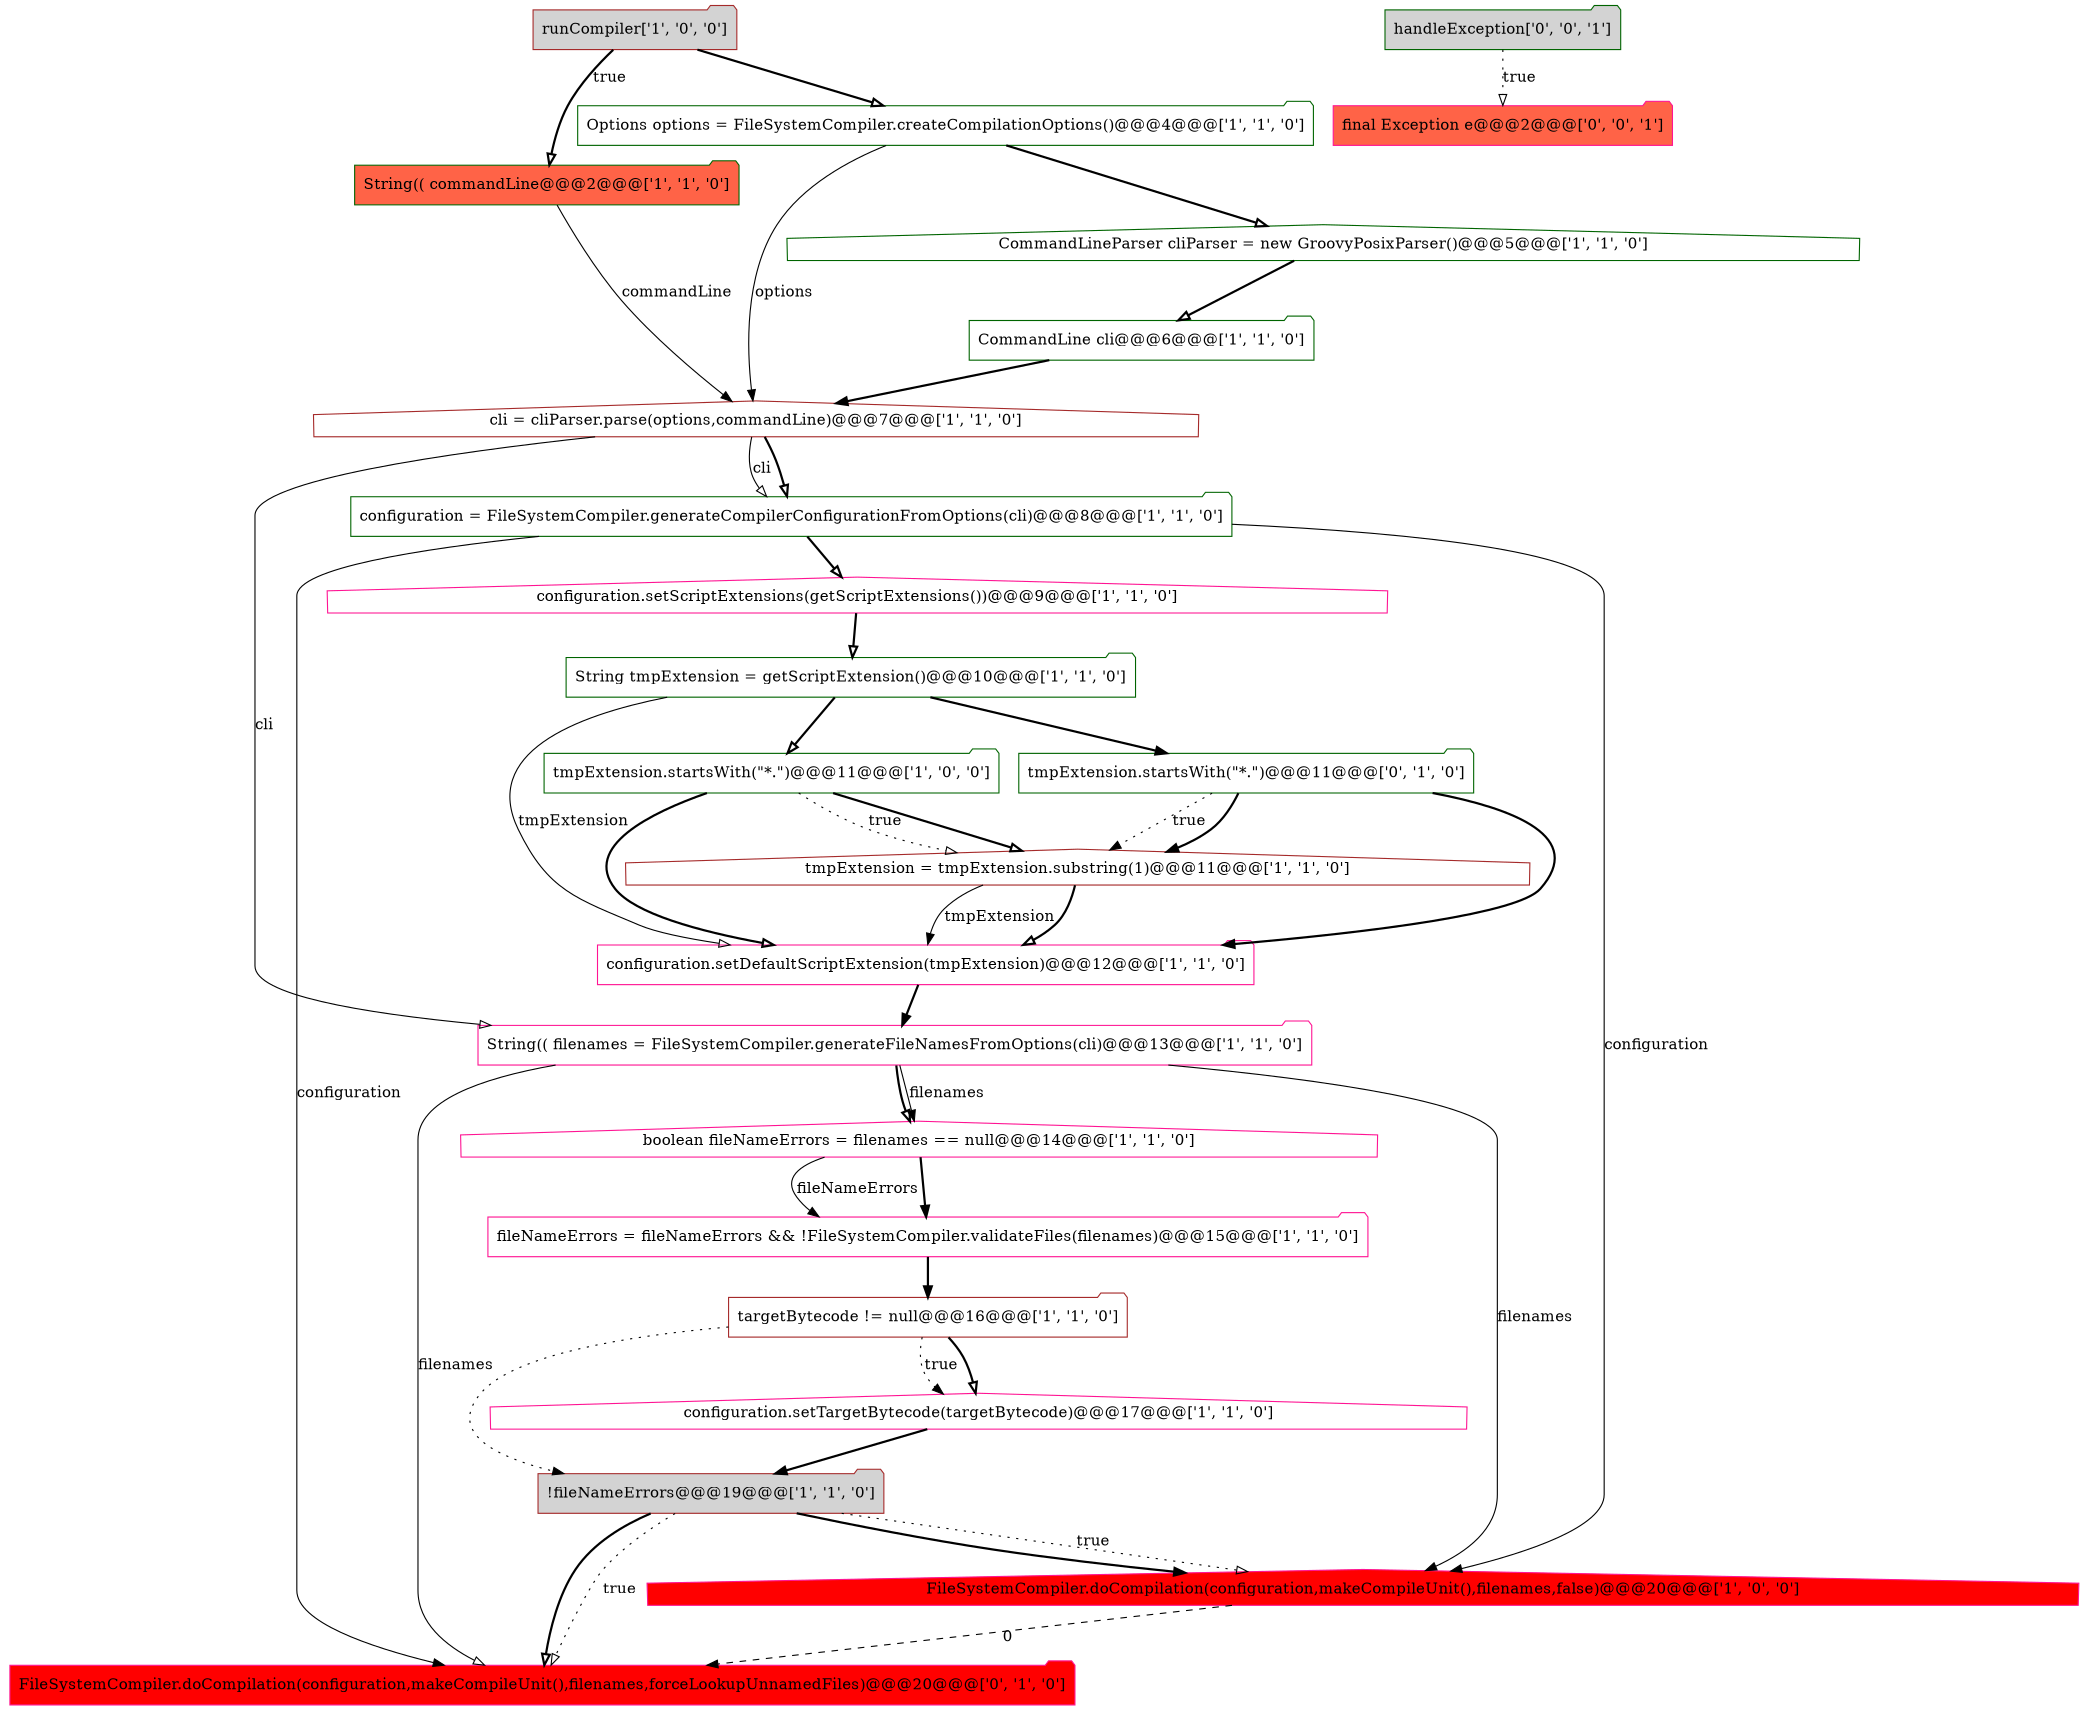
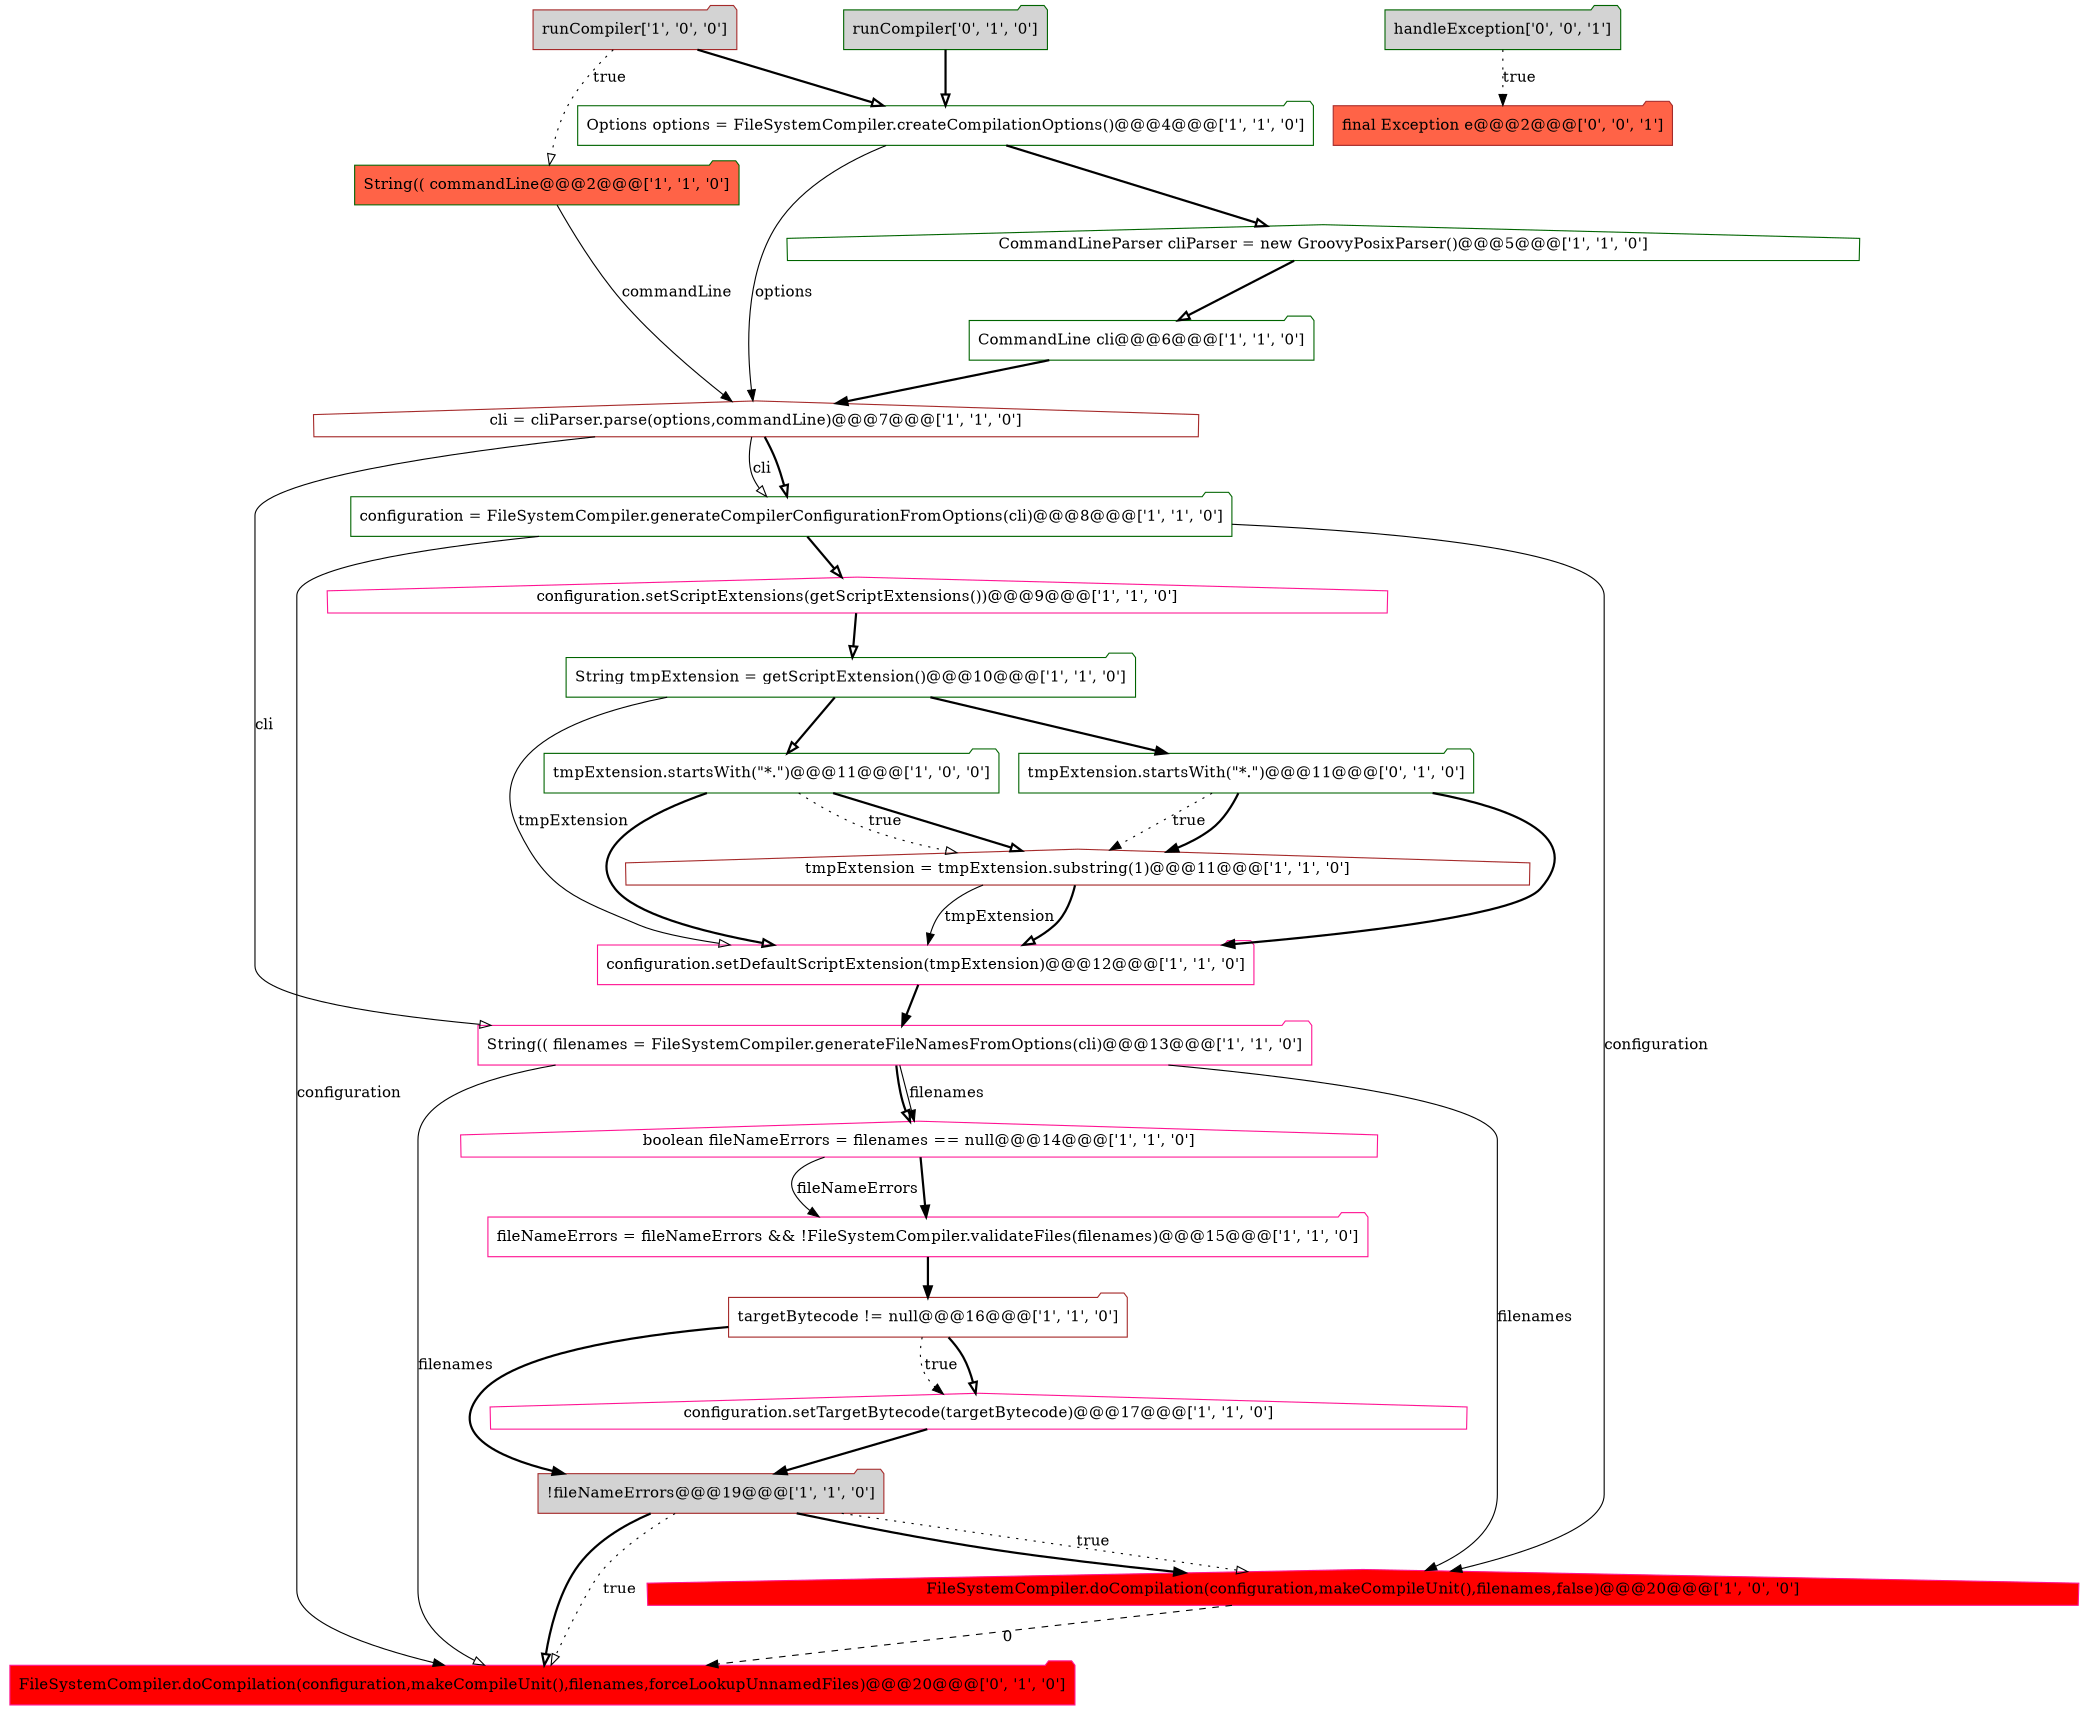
node "runCompiler['0', '1', '0']": added
edge "handleException['0', '0', '1']" -> "final Exception e@@@2@@@['0', '0', '1']": arrowhead onormal -> normal
edge "runCompiler['1', '0', '0']" -> "String(( commandLine@@@2@@@['1', '1', '0']": style bold -> dotted
node "final Exception e@@@2@@@['0', '0', '1']": color deeppink -> brown
edge "targetBytecode != null@@@16@@@['1', '1', '0']" -> "!fileNameErrors@@@19@@@['1', '1', '0']": style dotted -> bold
